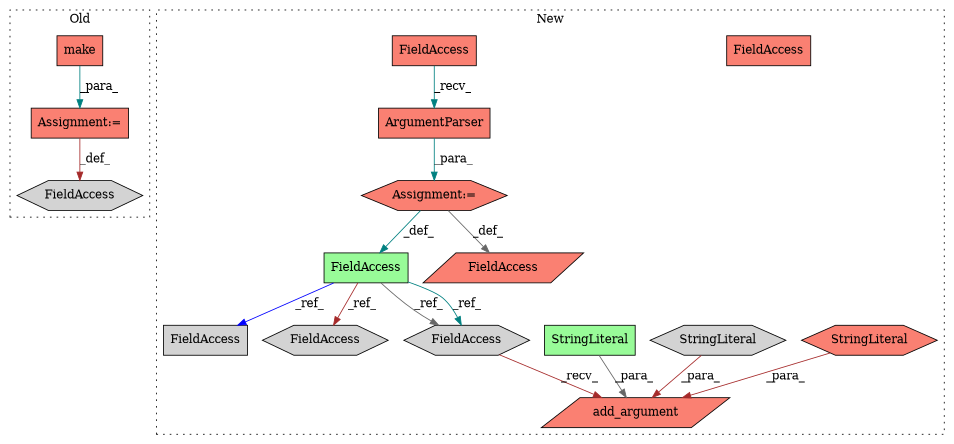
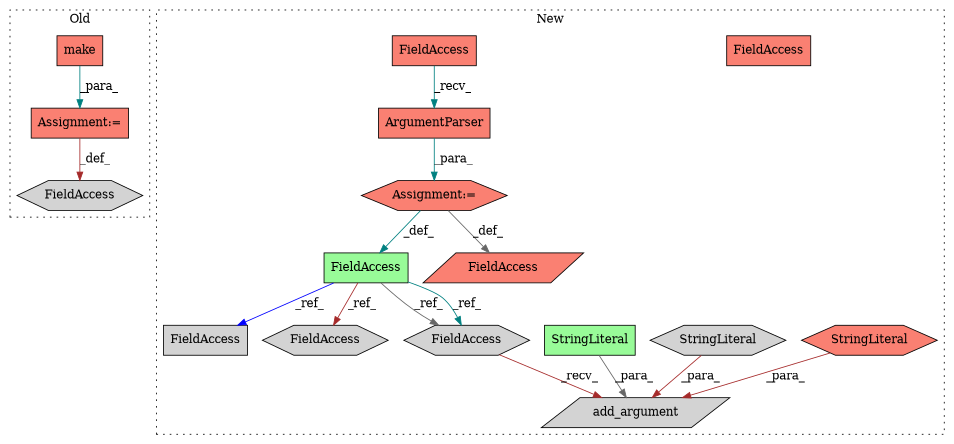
node "add_argument": fillcolor salmon -> lightgrey
